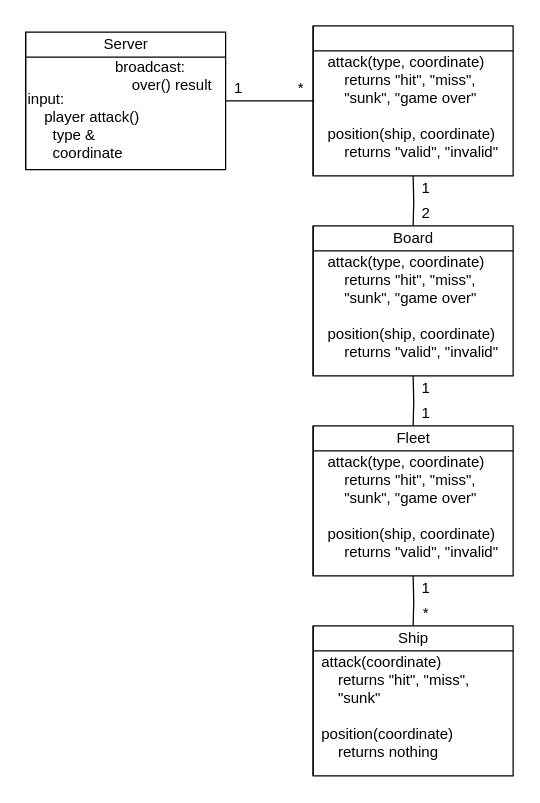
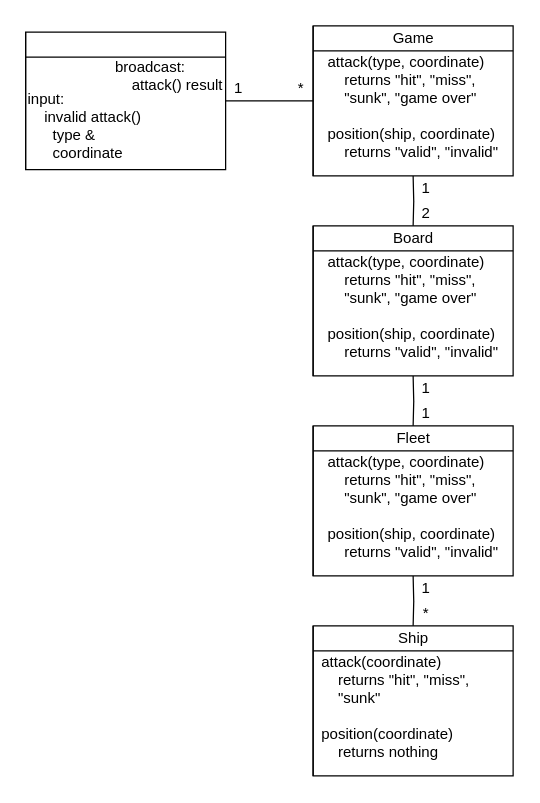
node "Game": added
node "Server": removed
node "broadcast: over() result": label "broadcast: over() result" -> "broadcast: attack() result"
node "input: player attack() type & coordinate": label "input: player attack() type & coordinate" -> "input: invalid attack() type & coordinate"
